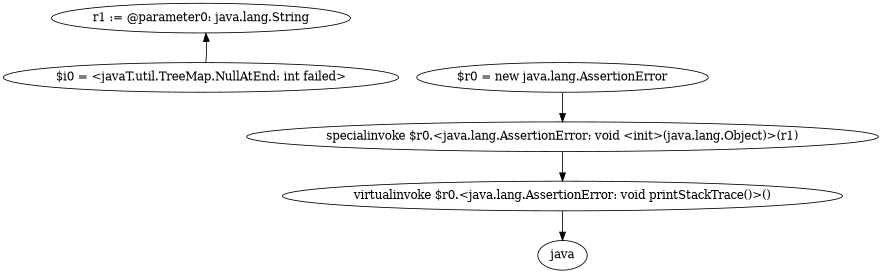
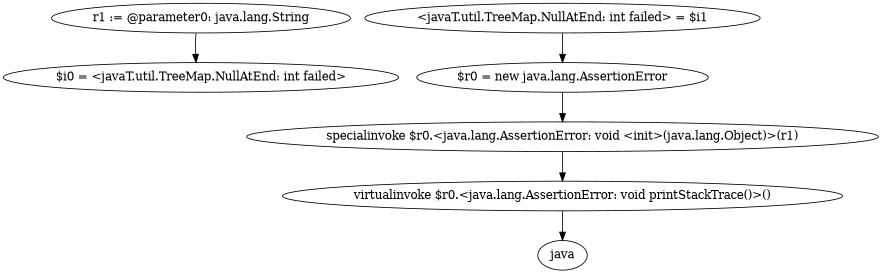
node "<javaT.util.TreeMap.NullAtEnd: int failed> = $i1": added
edge "$i0 = <javaT.util.TreeMap.NullAtEnd: int failed>" -> "r1 := @parameter0: java.lang.String": reversed
